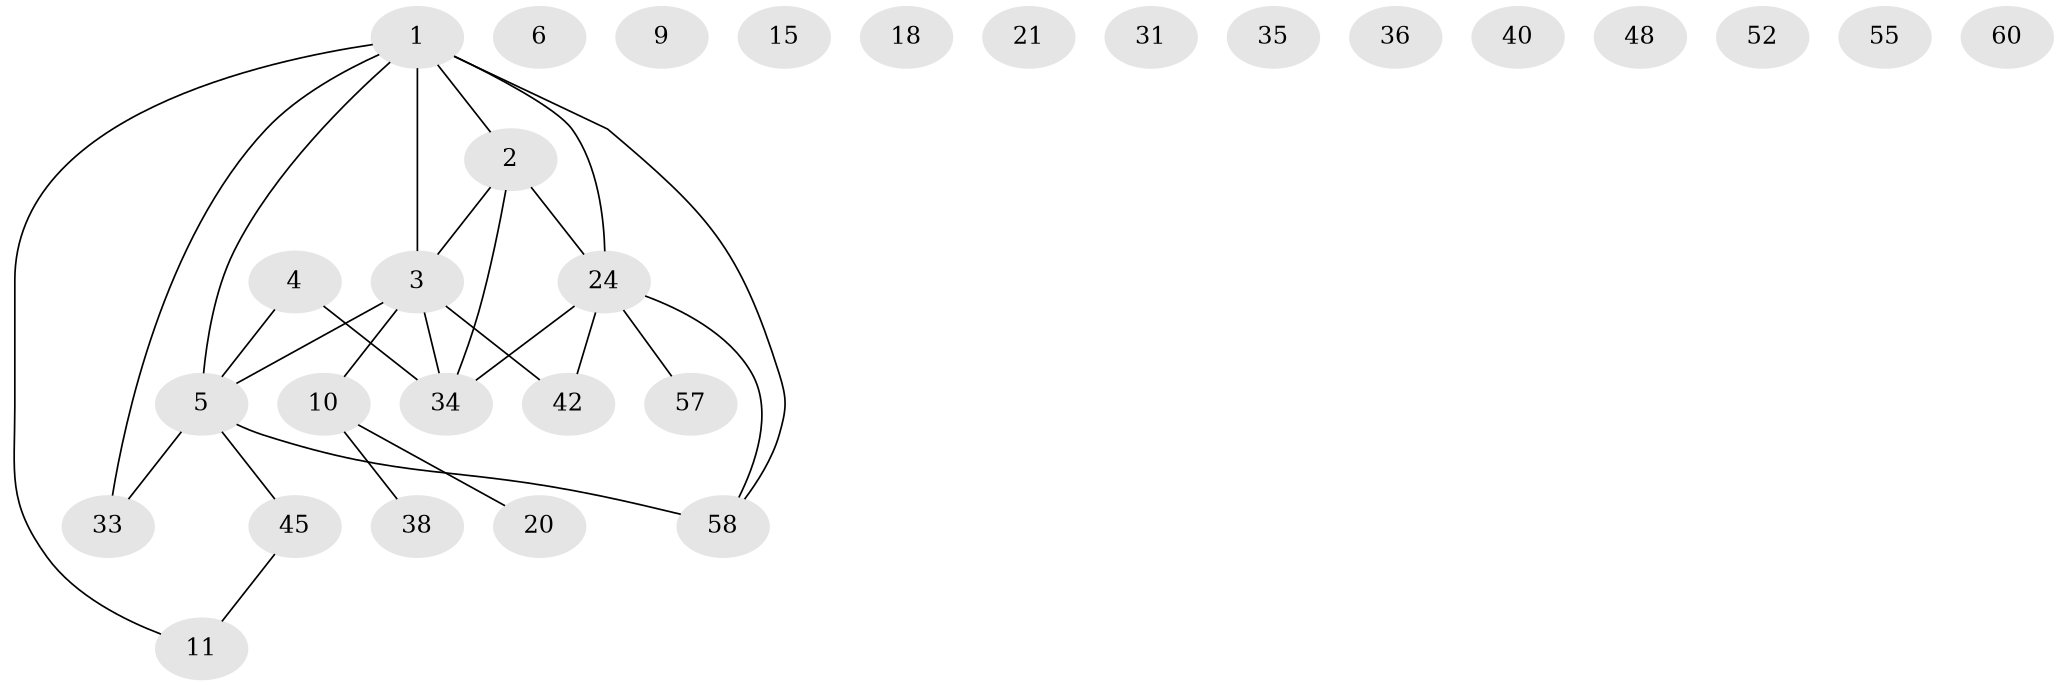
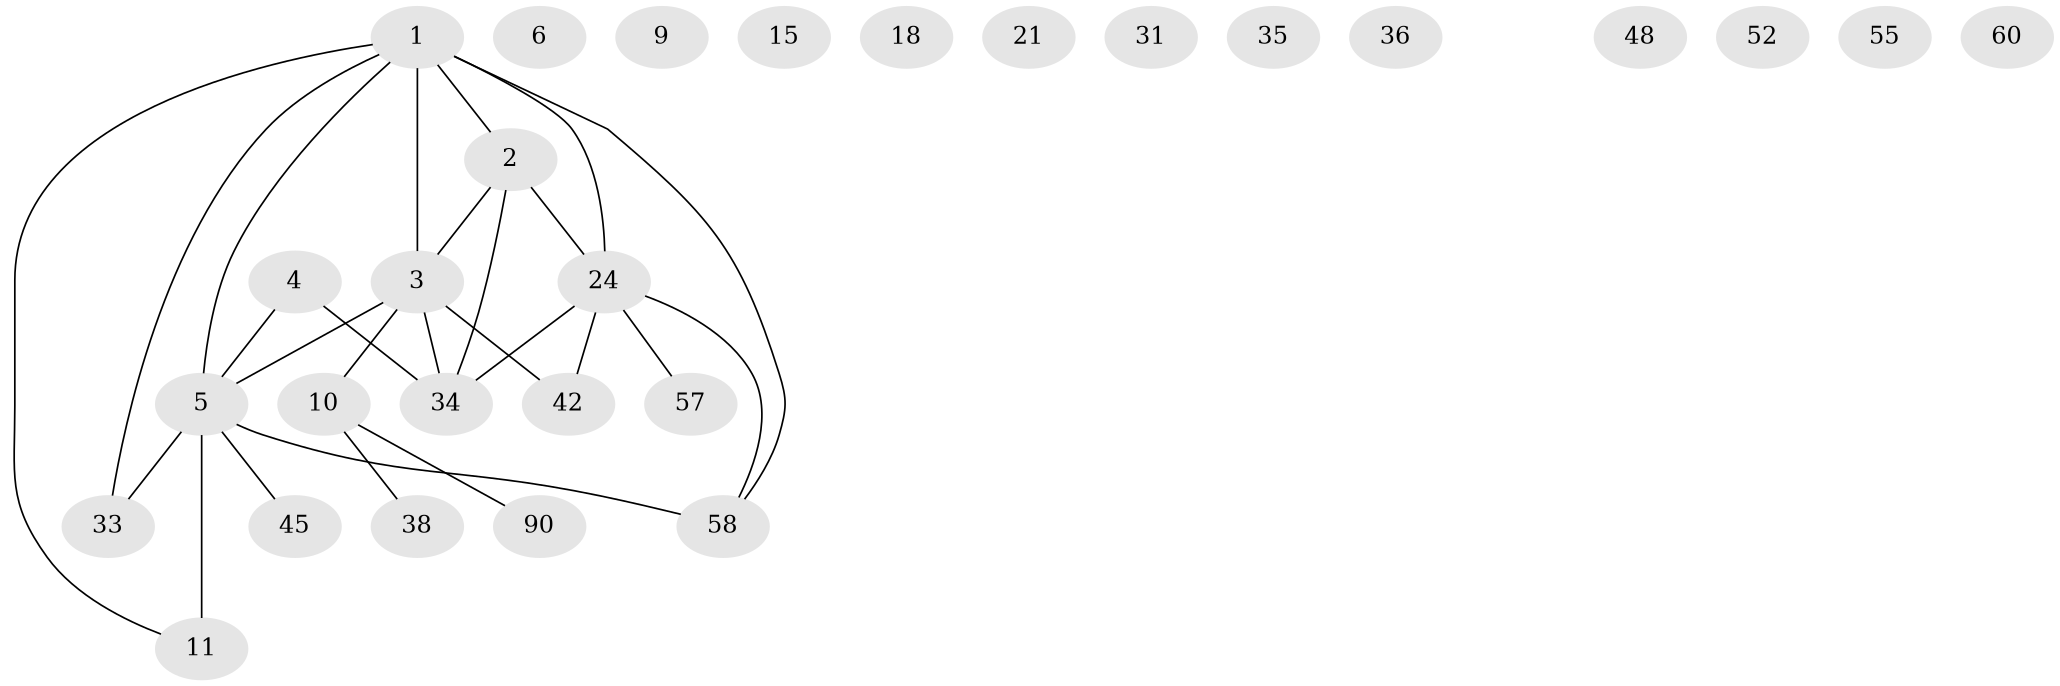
node "40": removed
node "20": label "20" -> "90"
edge "45" -- "11": now "5" -- "11"
